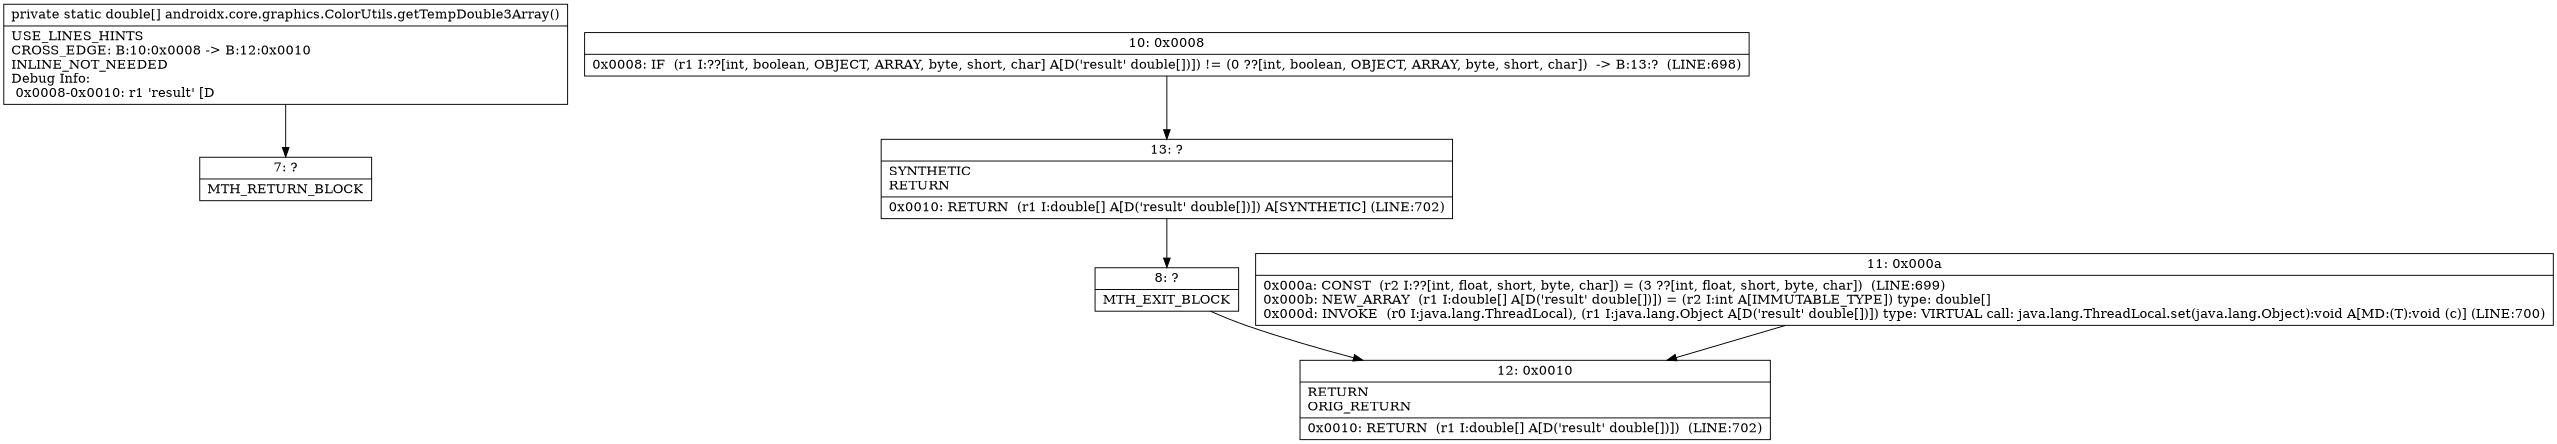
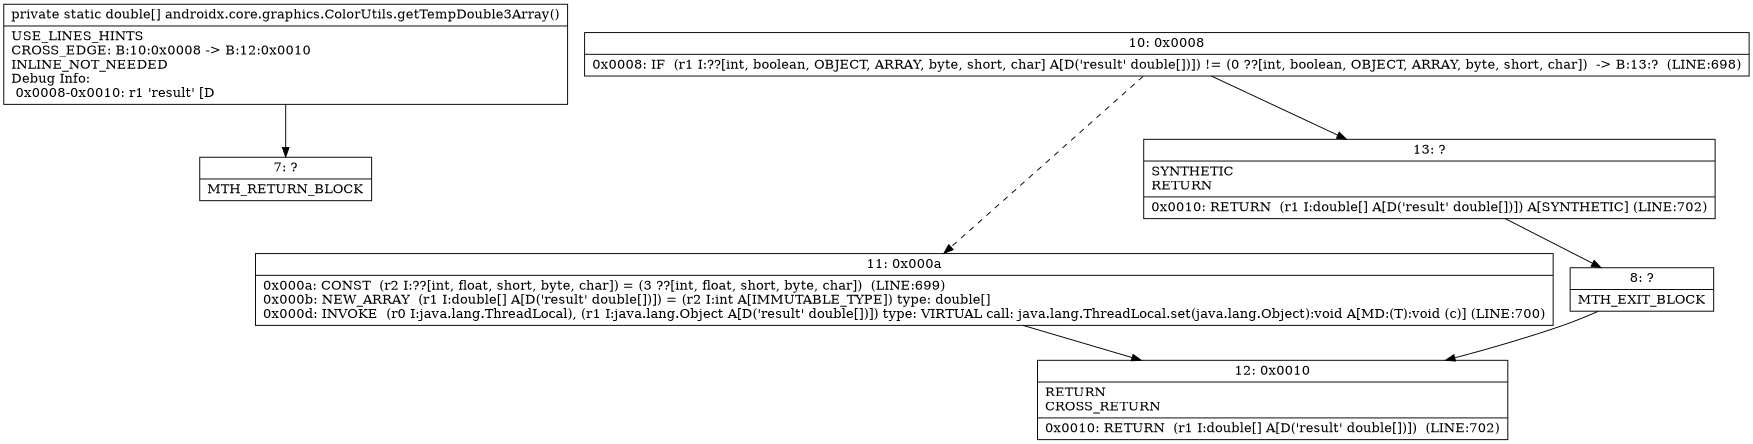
edge "10: 0x0008" -> "11: 0x000a": added
node "12: 0x0010": text "ORIG_RETURN" -> "CROSS_RETURN"
